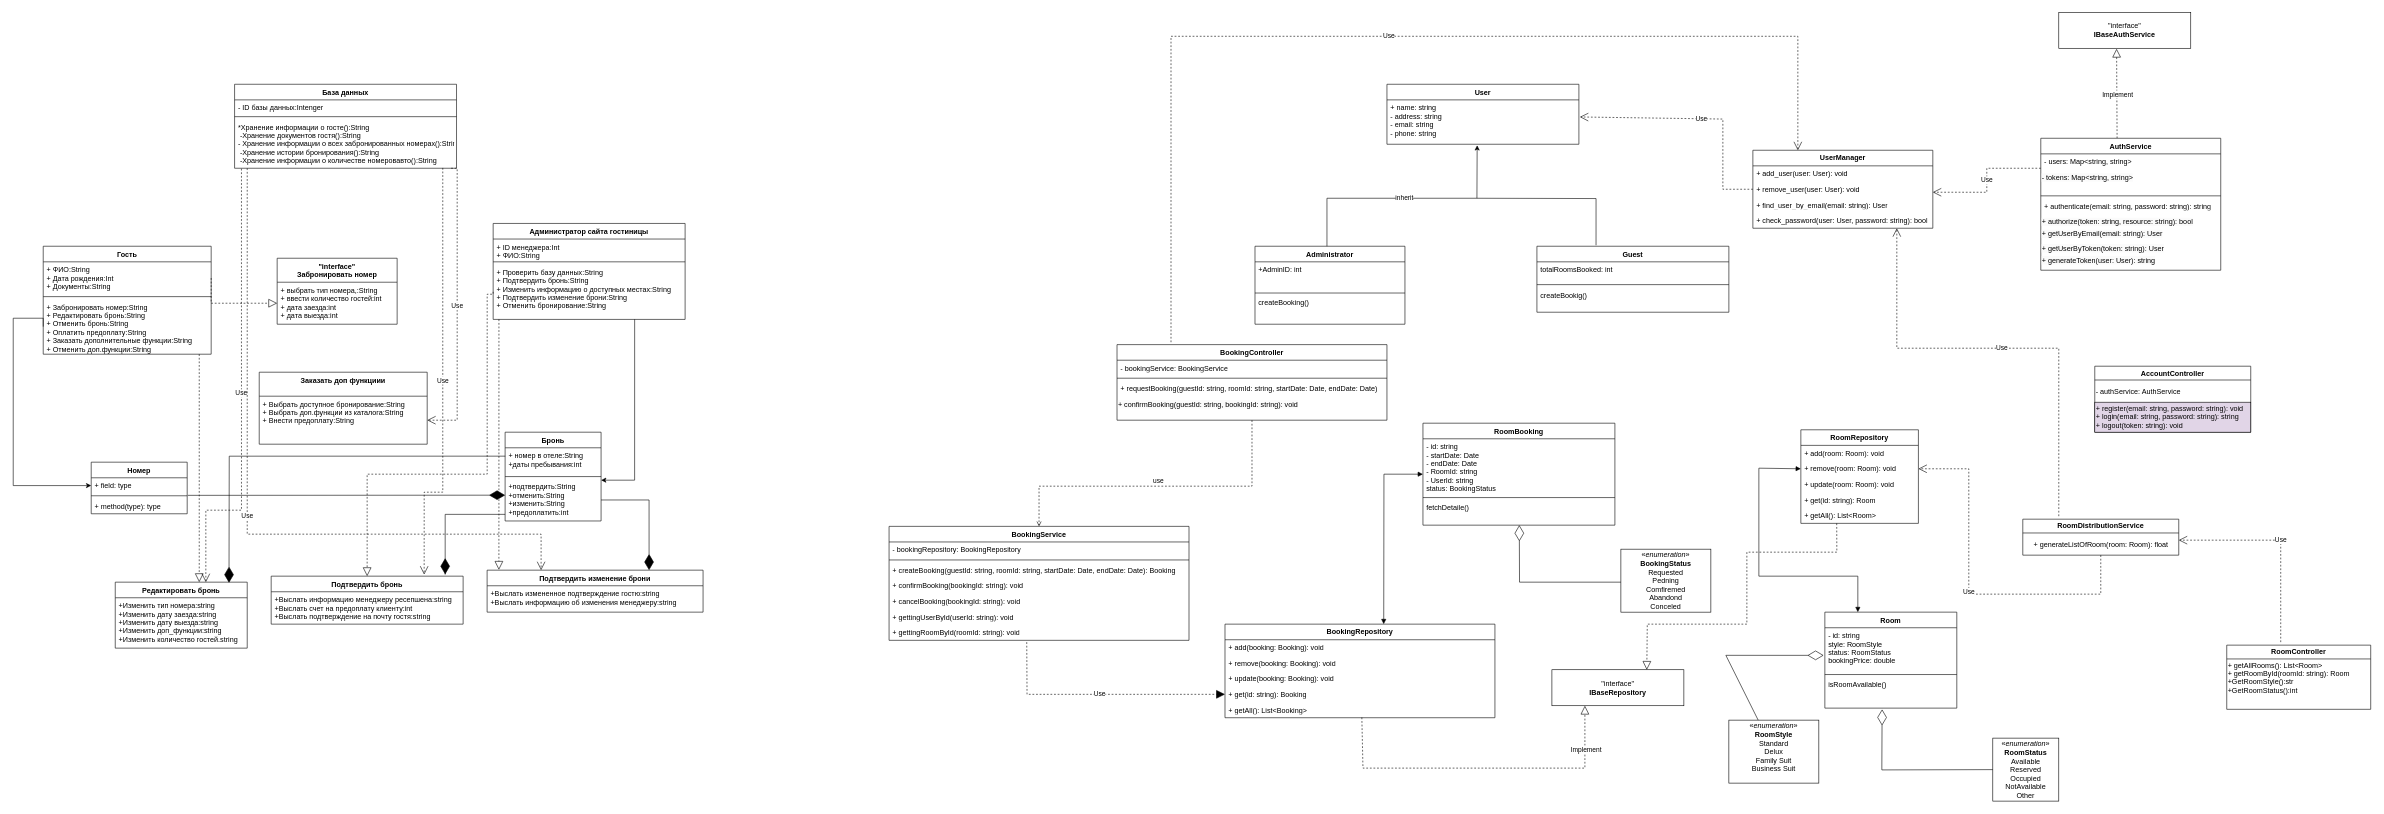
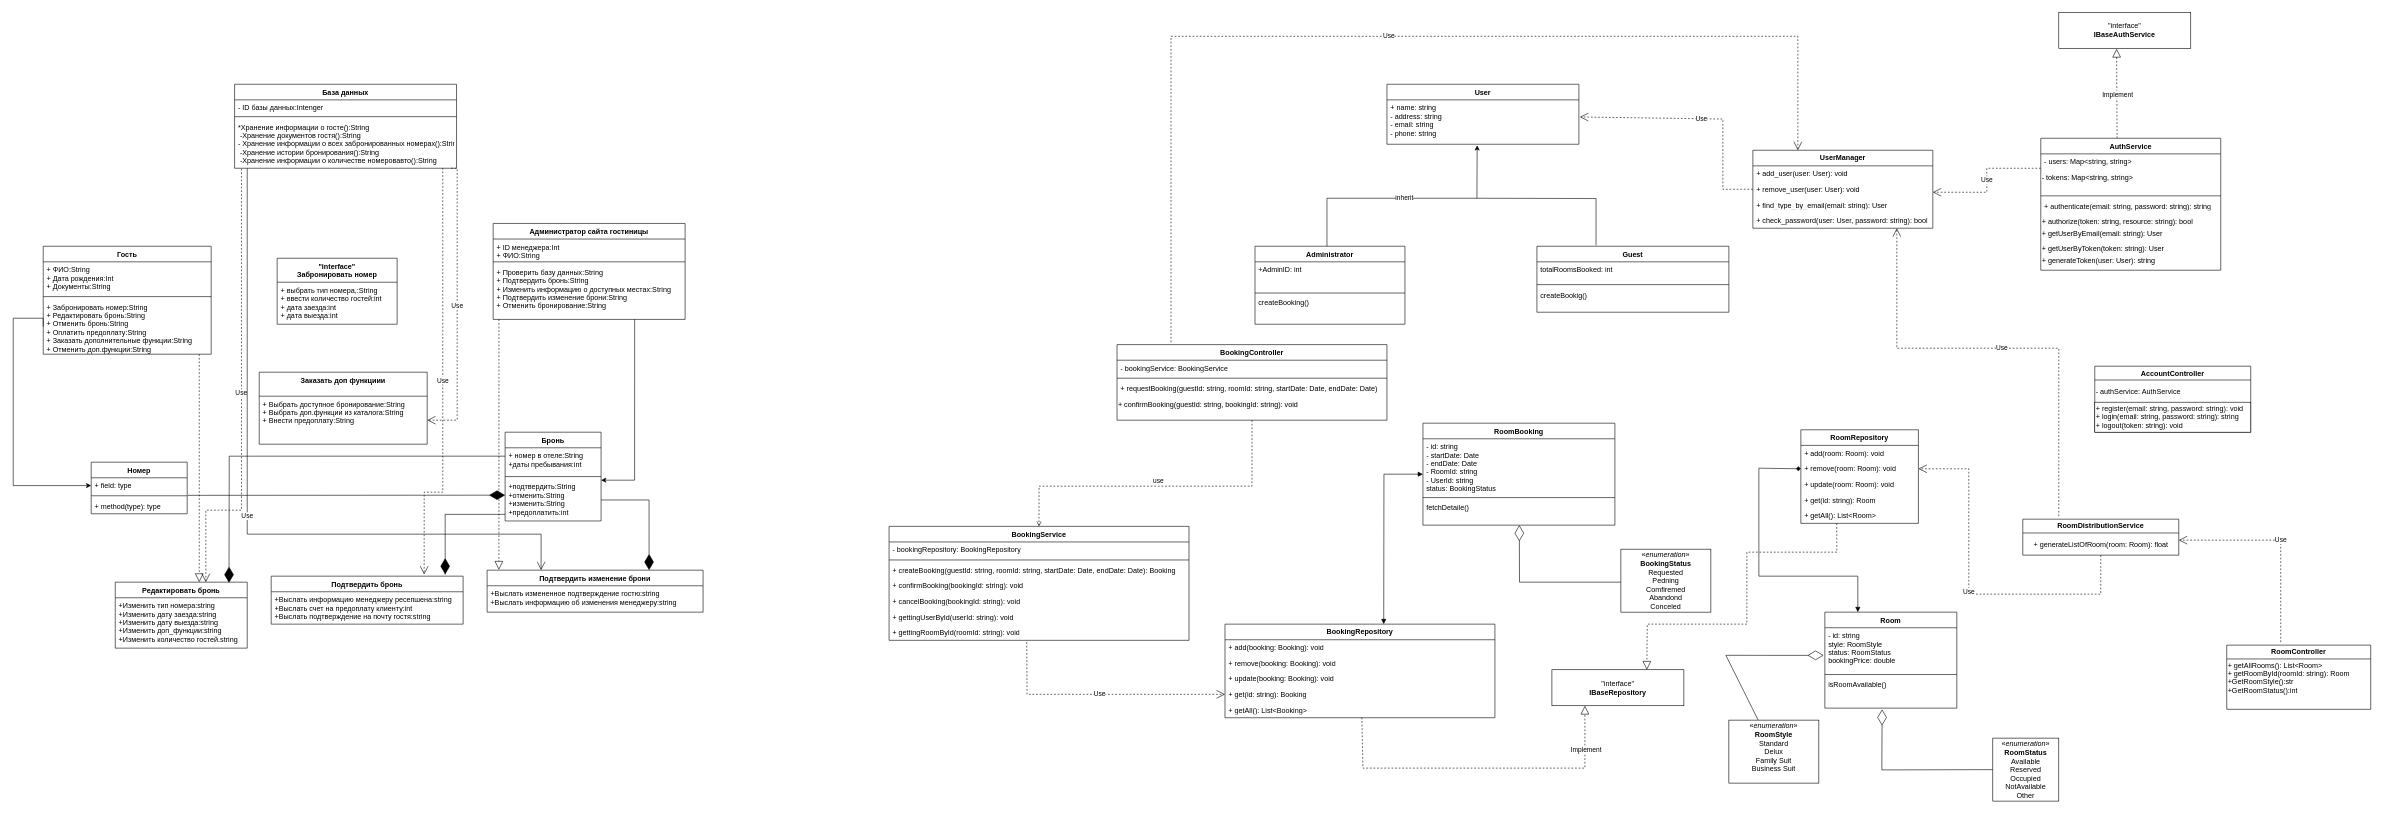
node "+ find_user_by_email(email: string): User": label "+ find_user_by_email(email: string): User" -> "+ find_type_by_email(email: string): User"
edge "+ ФИО:String + Дата рождения:Int + Документы:String" -> "+ выбрать тип номера,:String + ввести количество гостей:int + дата заезда:int + дата выезда:int": removed
node "+ register(email: string, password: string): void + login(email: string, password: string): string + logout(token: string): void": fillcolor #e1d5e7 -> #ffffff
edge "+ remove(room: Room): void" -- "Room": arrowhead block -> diamond
edge "+ Проверить базу данных:String + Подтвердить бронь:String + Изменить информацию о доступных местах:String + Подтвердить изменение брони:String + Отменить бронирование:String" -> "Подтвердить бронь": removed
edge "*Хранение информации о госте():String -Хранение документов гостя():String - Хранение информации о всех забронированных номерах():String -Хранение истории бронирования():String -Хранение информации о количестве номеровавто():String" -> "Подтвердить изменение брони": style dashed -> solid
edge "+ gettingRoomById(roomId: string): void" -> "+ get(id: string): Booking": arrowhead block -> open
